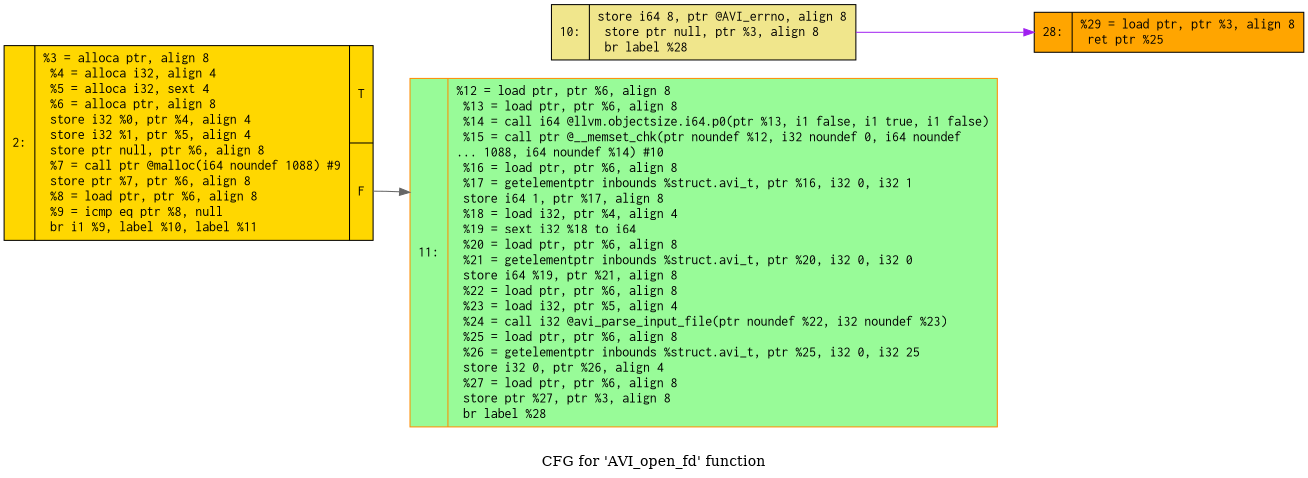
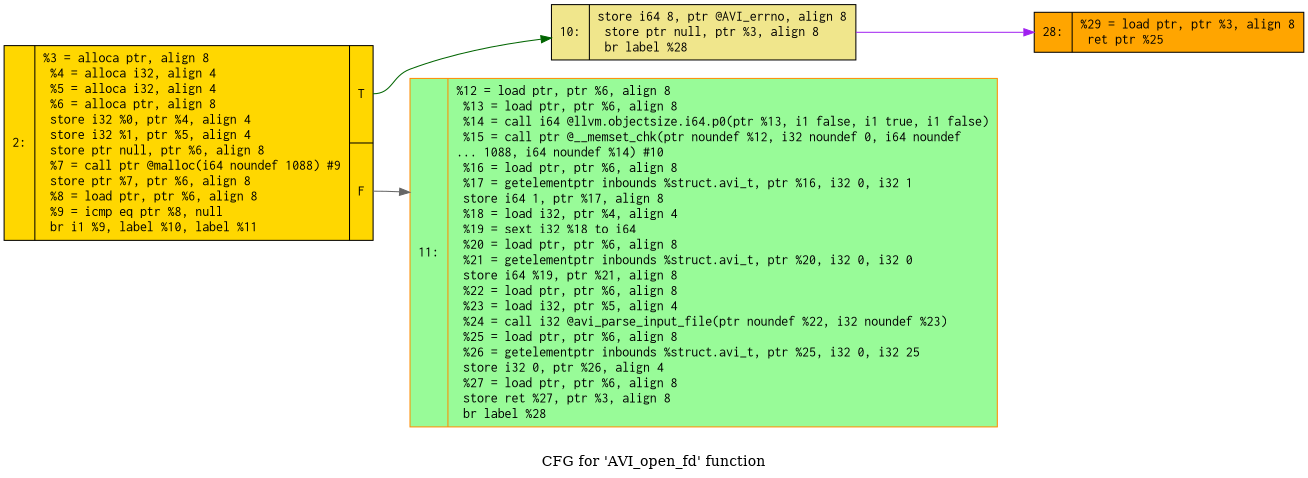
edge "2:" -> "10:": added
node "2:": text "%5 = alloca i32, sext 4" -> "%5 = alloca i32, align 4"
node "11:": text "store ptr %27, ptr %3, align 8" -> "store ret %27, ptr %3, align 8"
